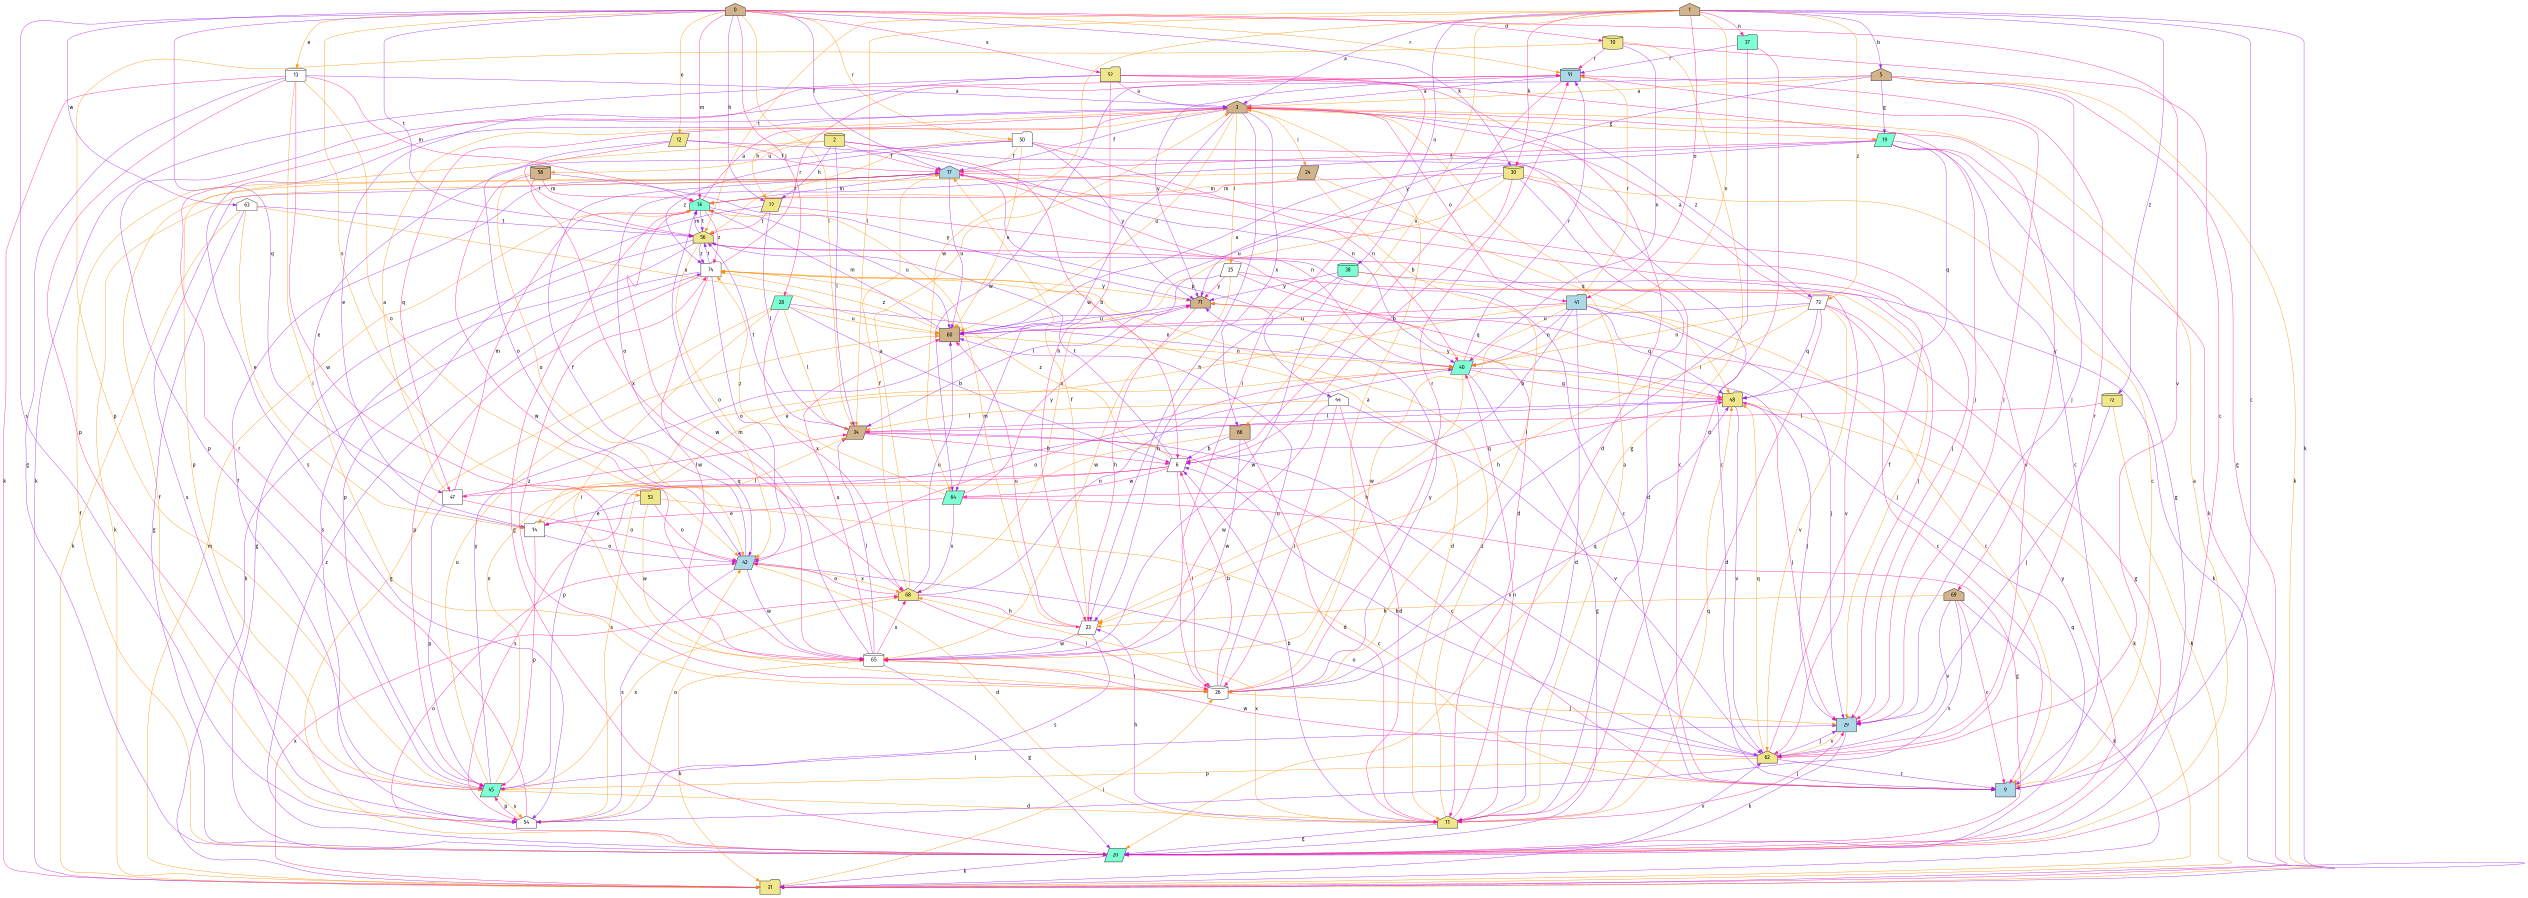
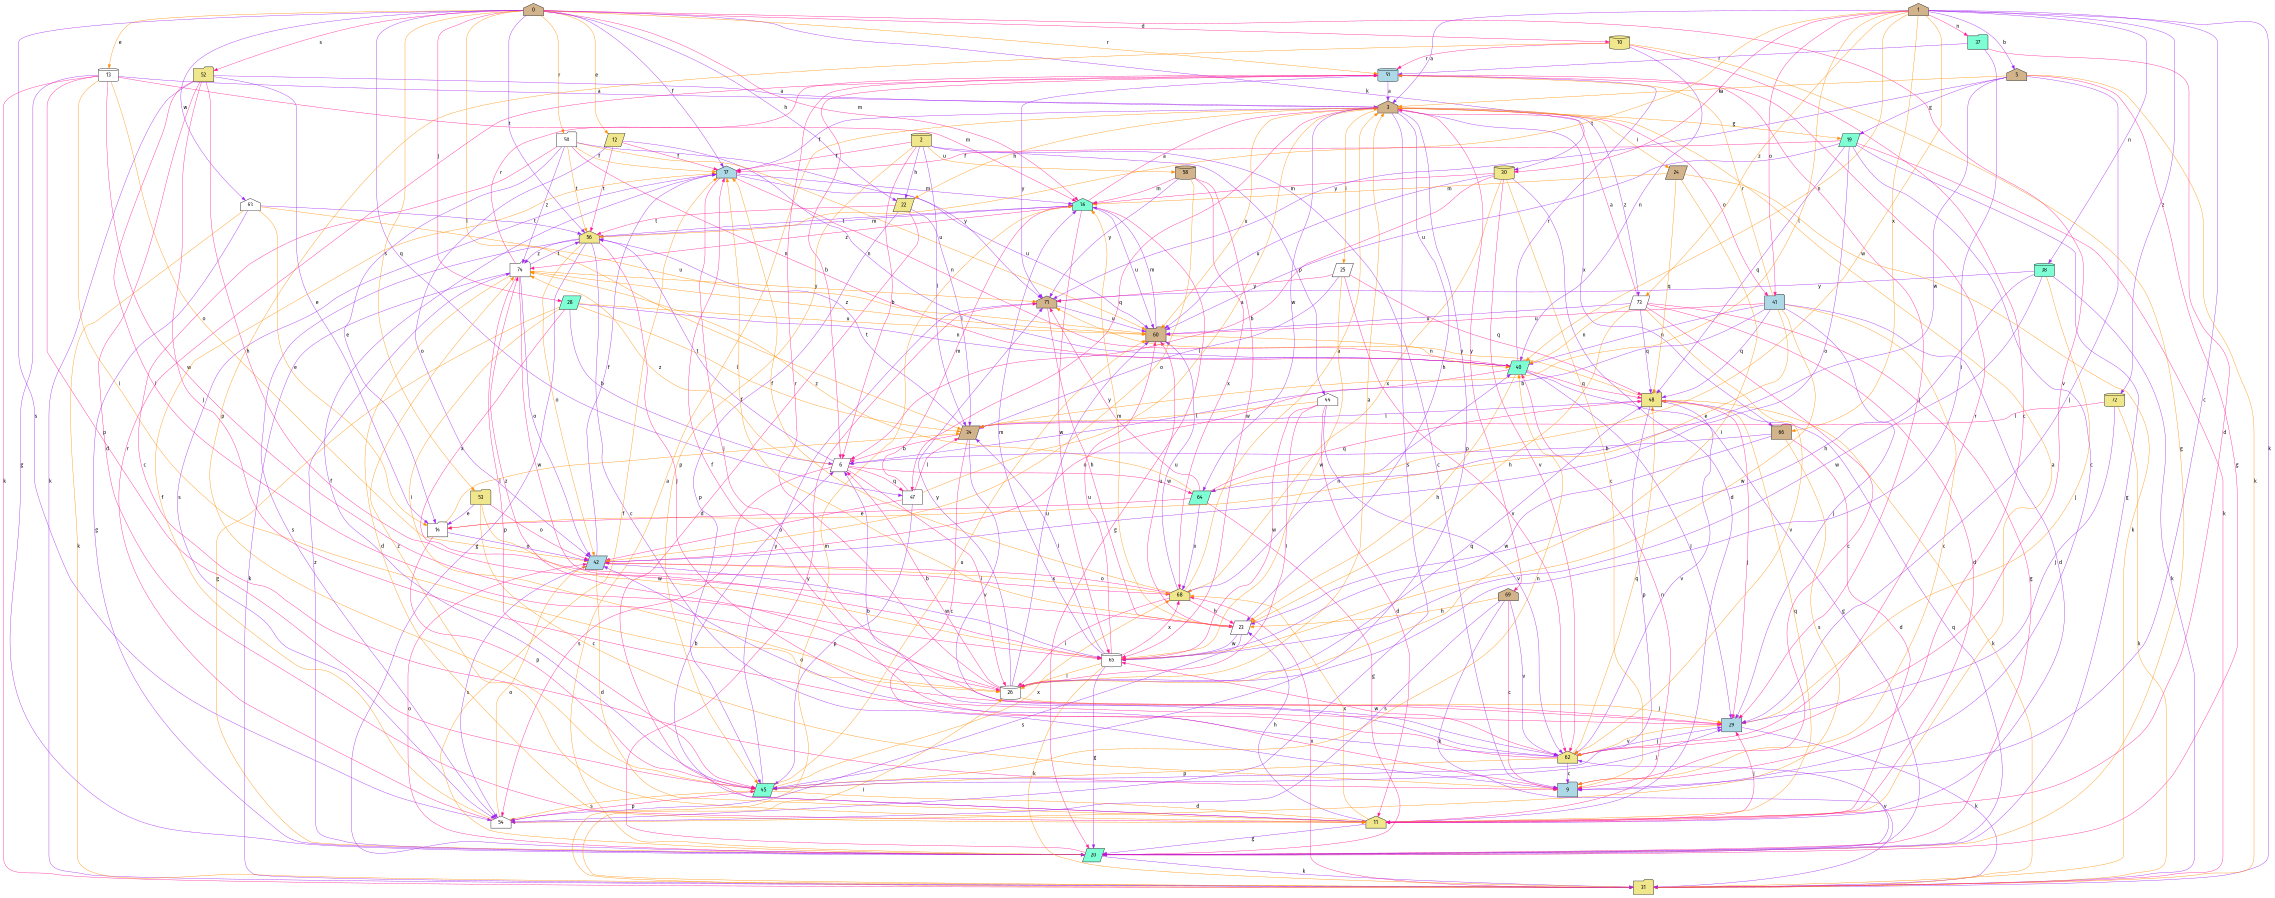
edge "17" -> "44": now "2" -> "44"
